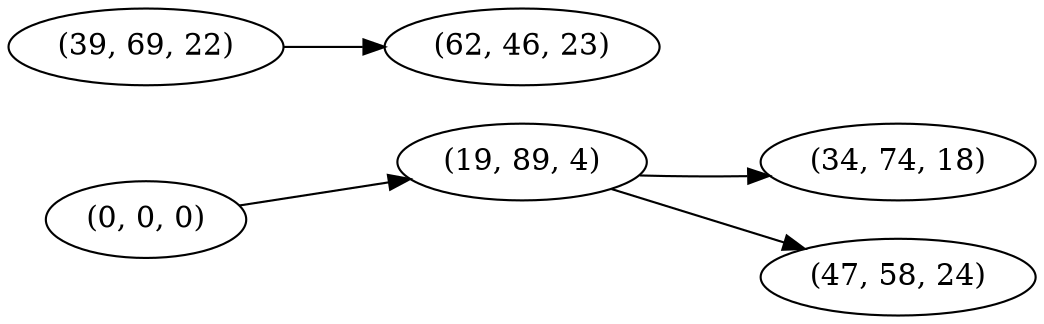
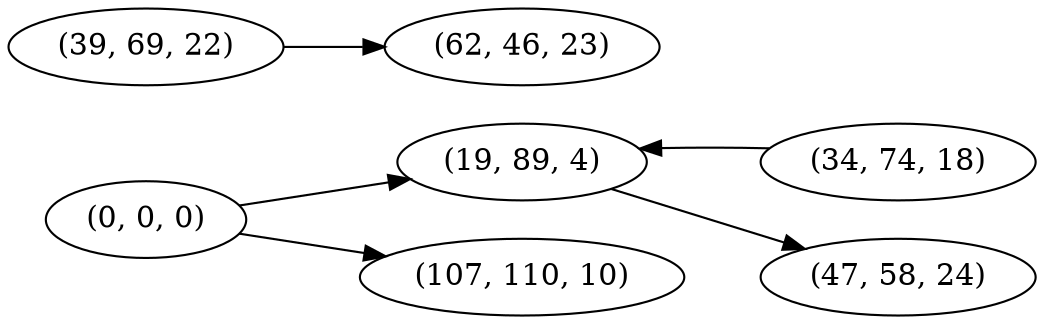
edge "(19, 89, 4)" -> "(34, 74, 18)": reversed
node "(107, 110, 10)": added
